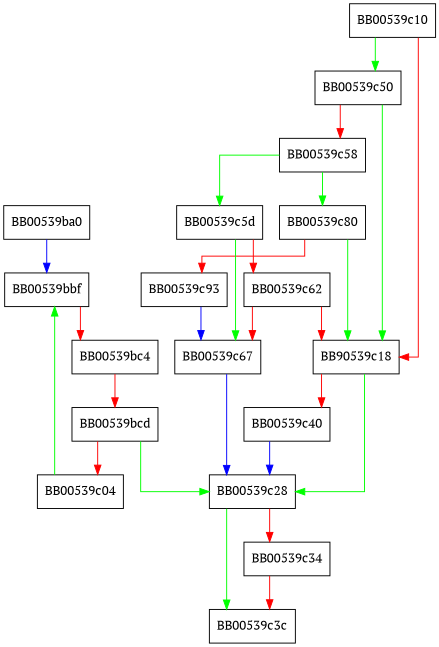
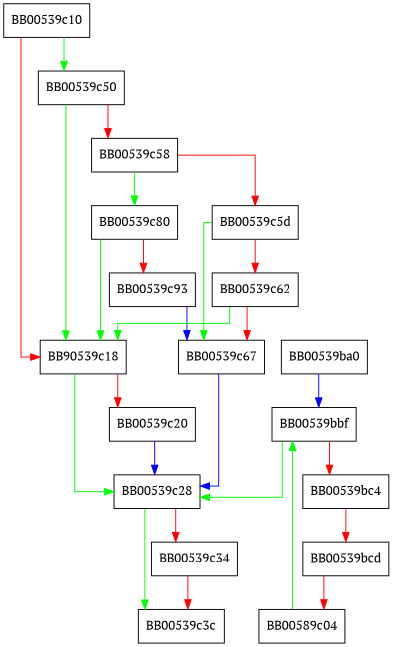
edge "BB00539c58" -> "BB00539c5d": color green -> red
edge "BB00539c62" -> "BB90539c18": color red -> green
node "BB00539c40": label "BB00539c40" -> "BB00539c20"
node "BB00539c04": label "BB00539c04" -> "BB00589c04"
edge "BB00539bcd" -> "BB00539c28": now "BB00539bbf" -> "BB00539c28"
